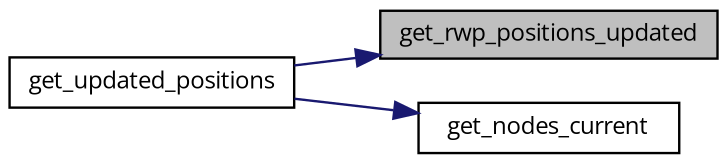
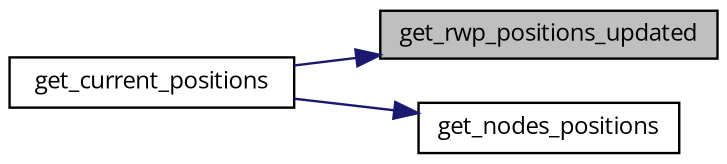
node "get_updated_positions": label "get_updated_positions" -> "get_current_positions"
node "get_nodes_current": label "get_nodes_current" -> "get_nodes_positions"
